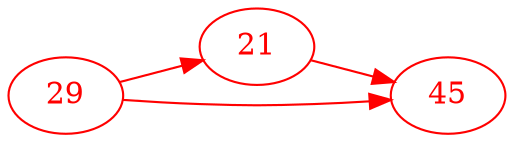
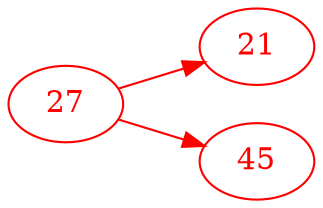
edge "21" -> "45": removed
node "29": label "29" -> "27"
